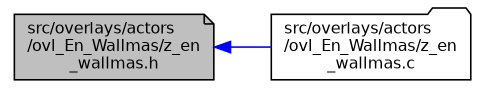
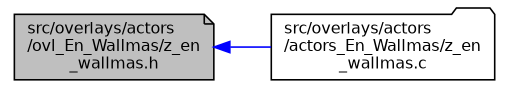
node "src/overlays/actors /ovl_En_Wallmas/z_en _wallmas.c": label "src/overlays/actors /ovl_En_Wallmas/z_en _wallmas.c" -> "src/overlays/actors /actors_En_Wallmas/z_en _wallmas.c"
